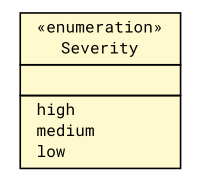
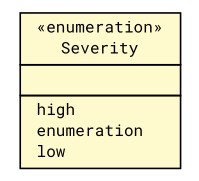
node "Severity": text "medium" -> "enumeration"
